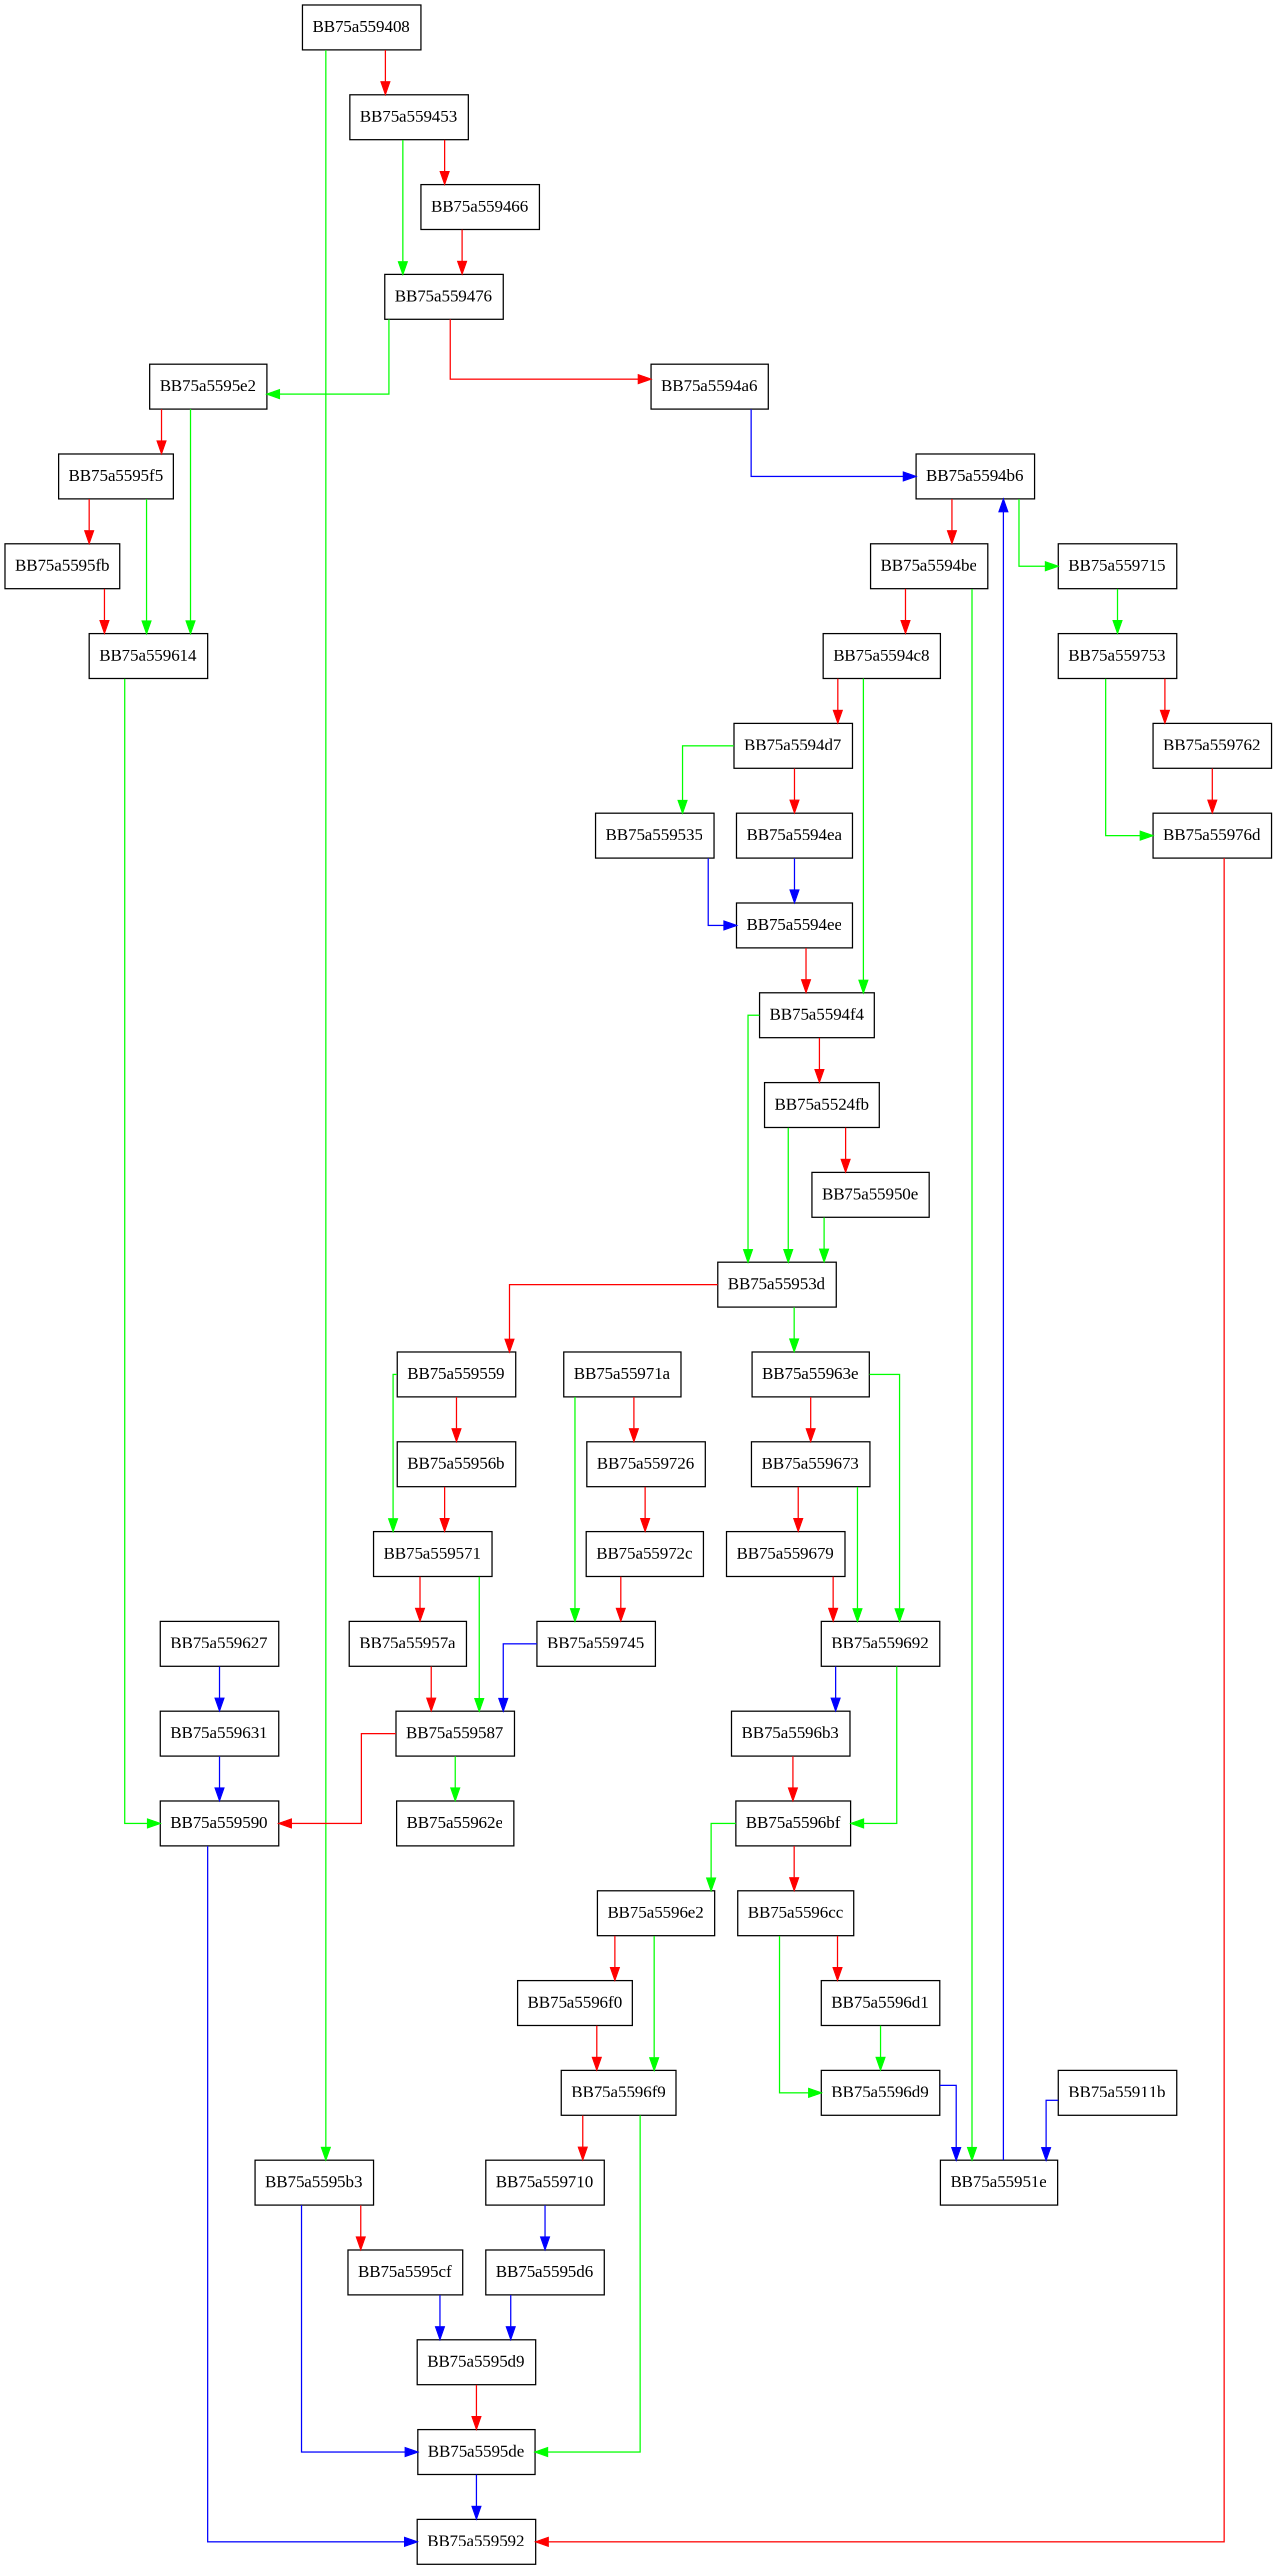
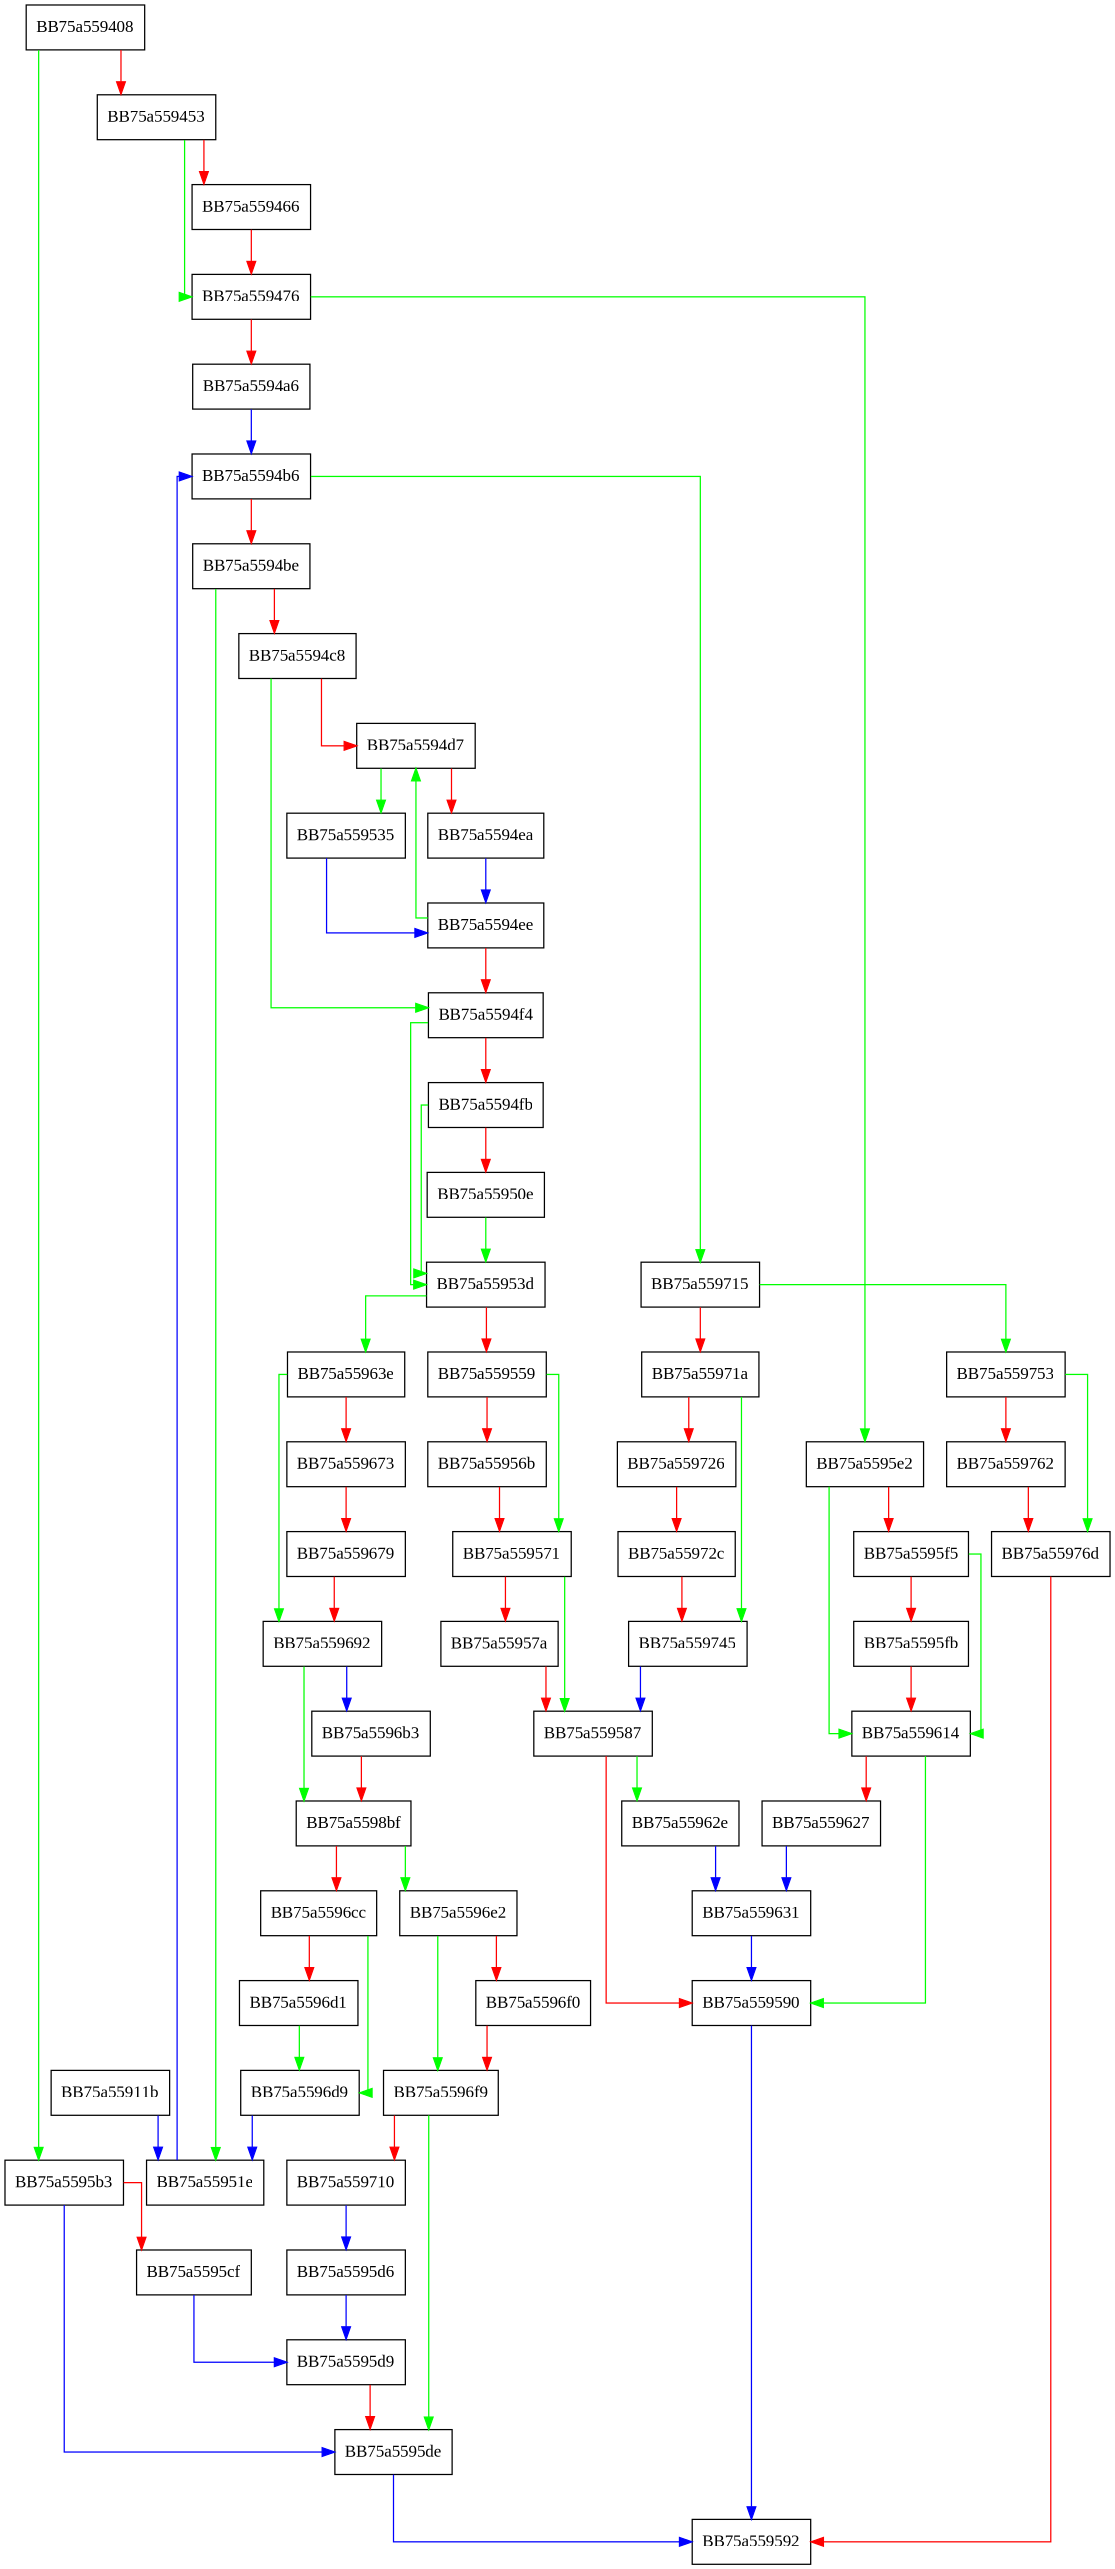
edge "BB75a5594ee" -> "BB75a5594d7": added
node "BB75a5524fb": label "BB75a5524fb" -> "BB75a5594fb"
edge "BB75a559715" -> "BB75a55971a": added
edge "BB75a559673" -> "BB75a559692": removed
edge "BB75a559614" -> "BB75a559627": added
node "BB75a5596bf": label "BB75a5596bf" -> "BB75a5598bf"
edge "BB75a55962e" -> "BB75a559631": added
